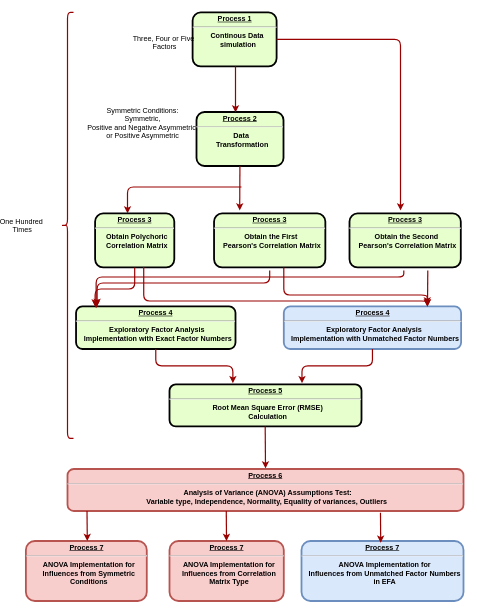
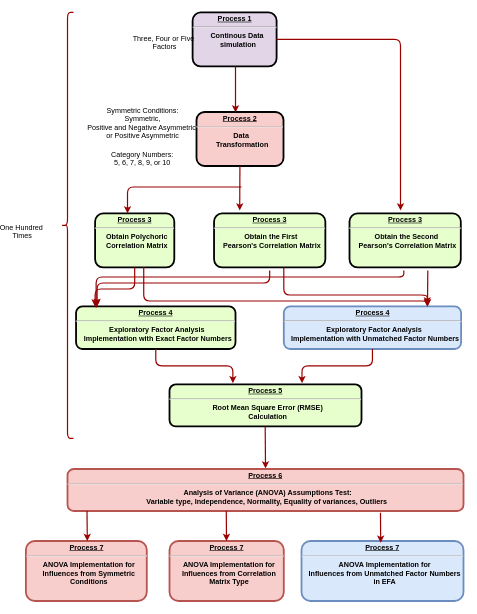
node "Process 1 Continous Data simulation": fillcolor #e6ffcc -> #e1d5e7
node "Process 2 Data Transformation": fillcolor #e6ffcc -> #f8cecc
node "Category Numbers: 5, 6, 7, 8, 9, or 10": added
node "One Hundred Times": moved (23, 222) -> (23, 228)
